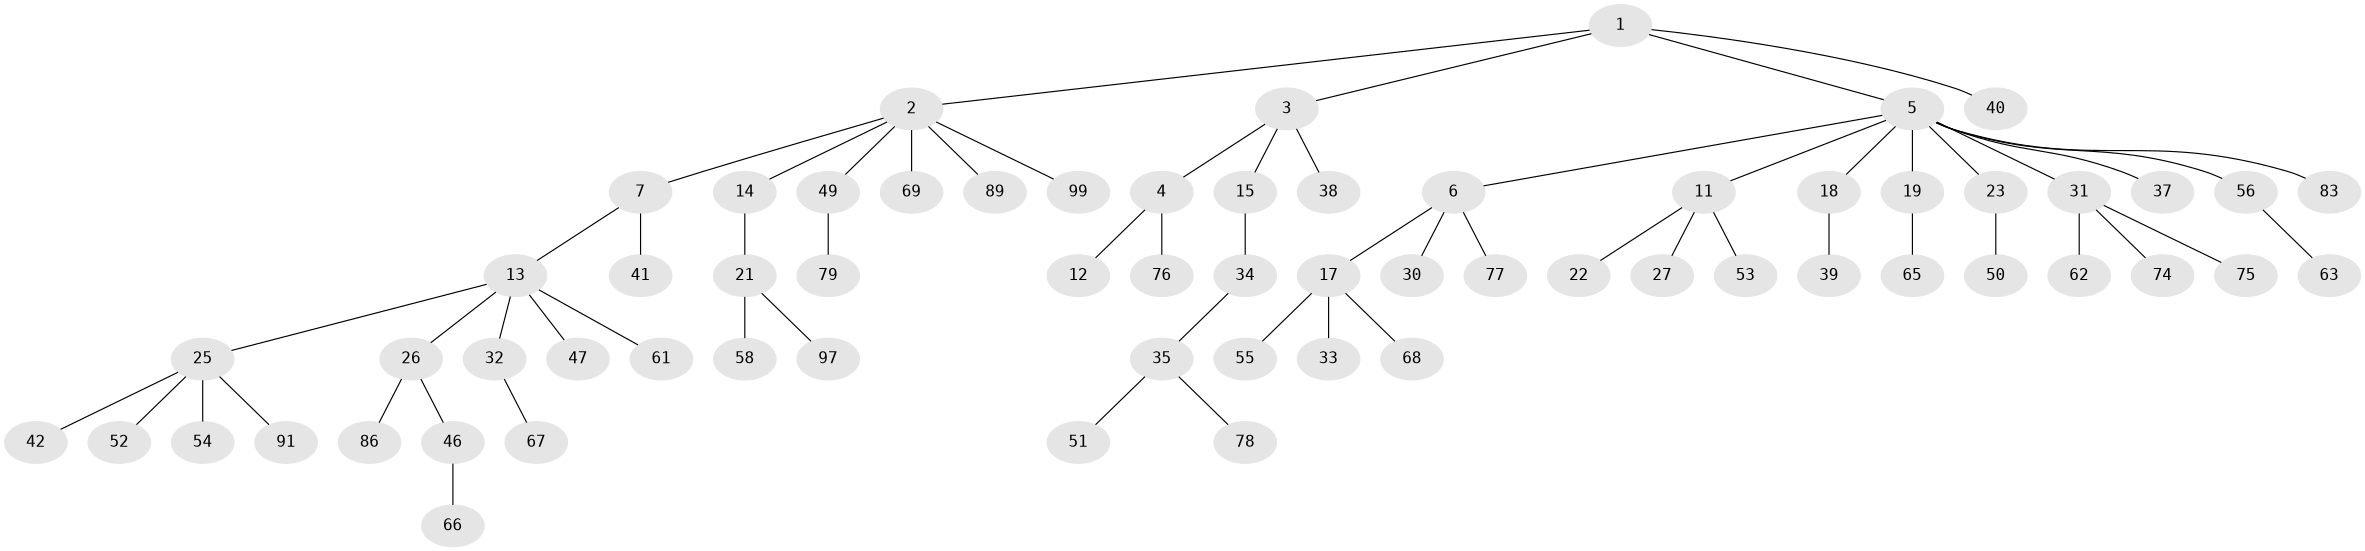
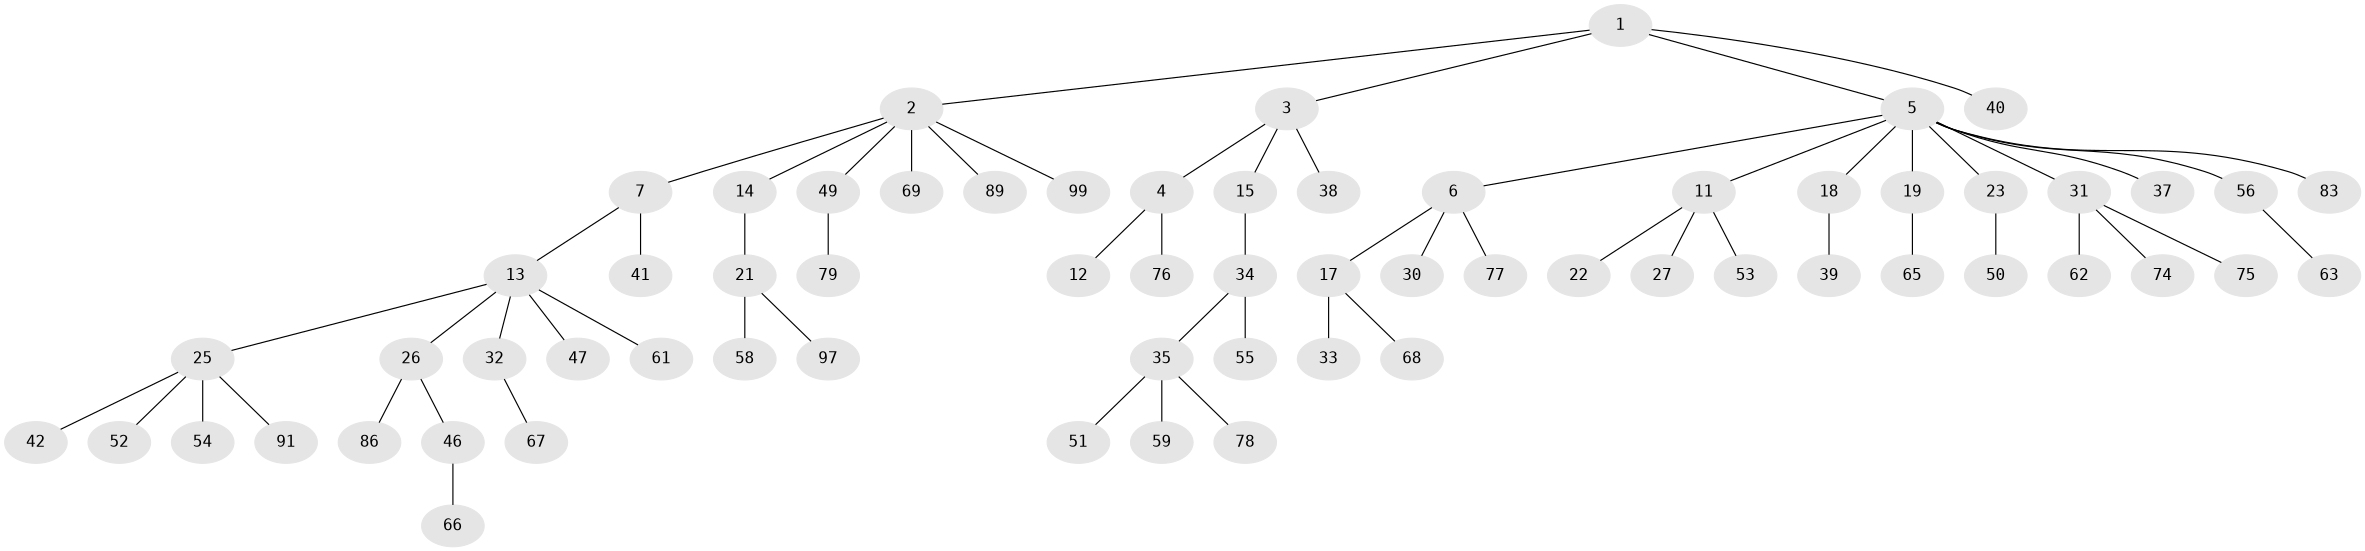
edge "17" -- "55": now "34" -- "55"
node "59": added
